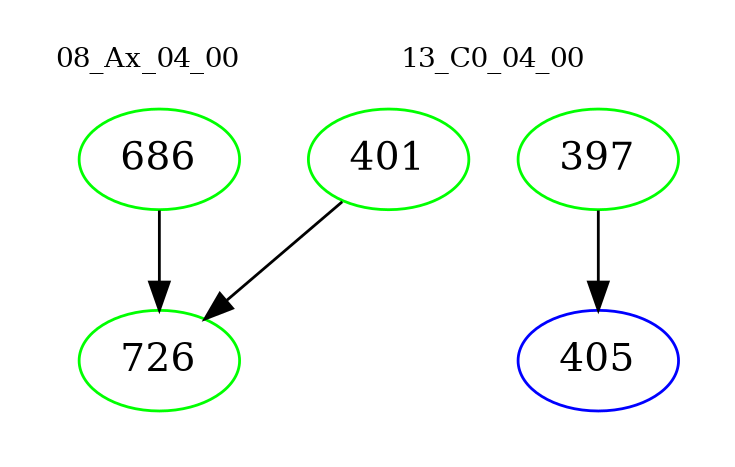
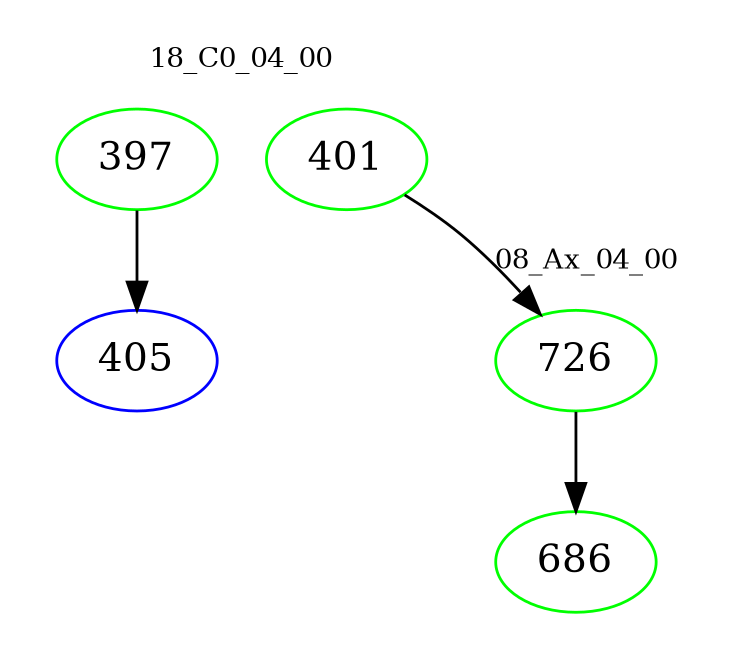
cluster "13_C0_04_00": label "13_C0_04_00" -> "18_C0_04_00"
edge "686" -> "726": reversed
